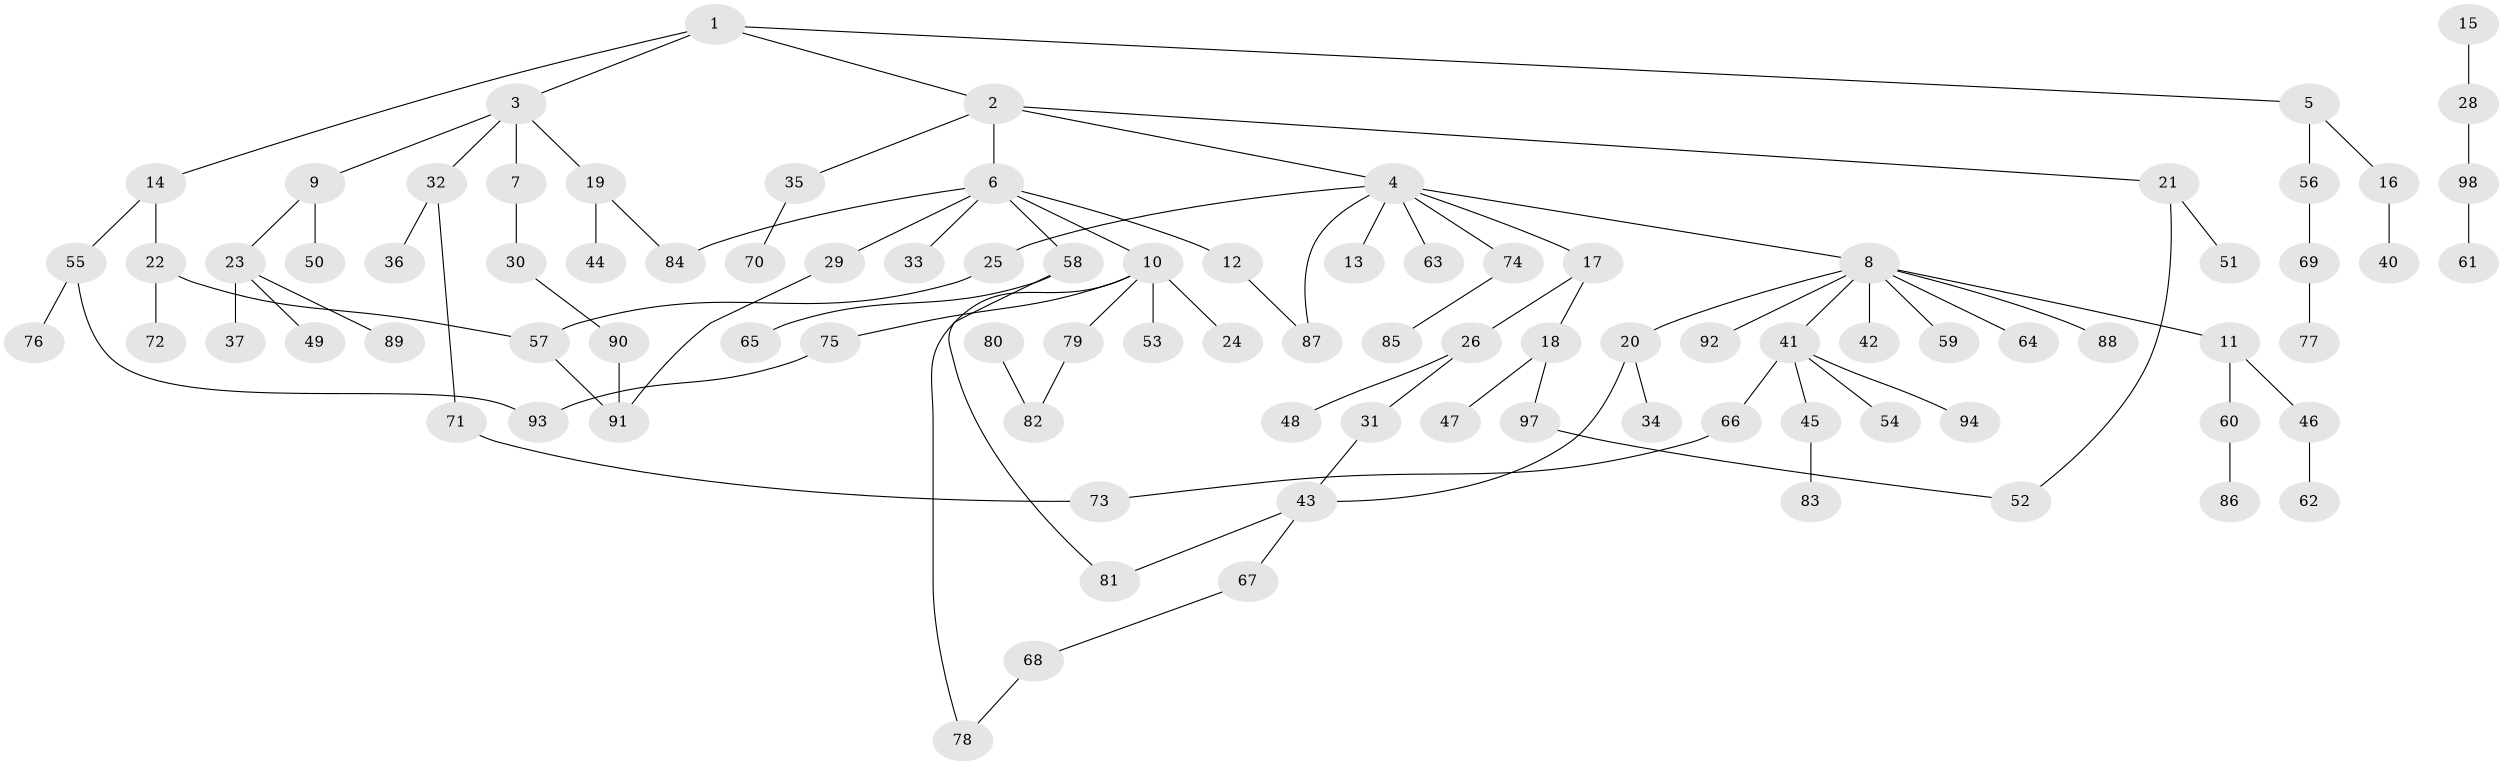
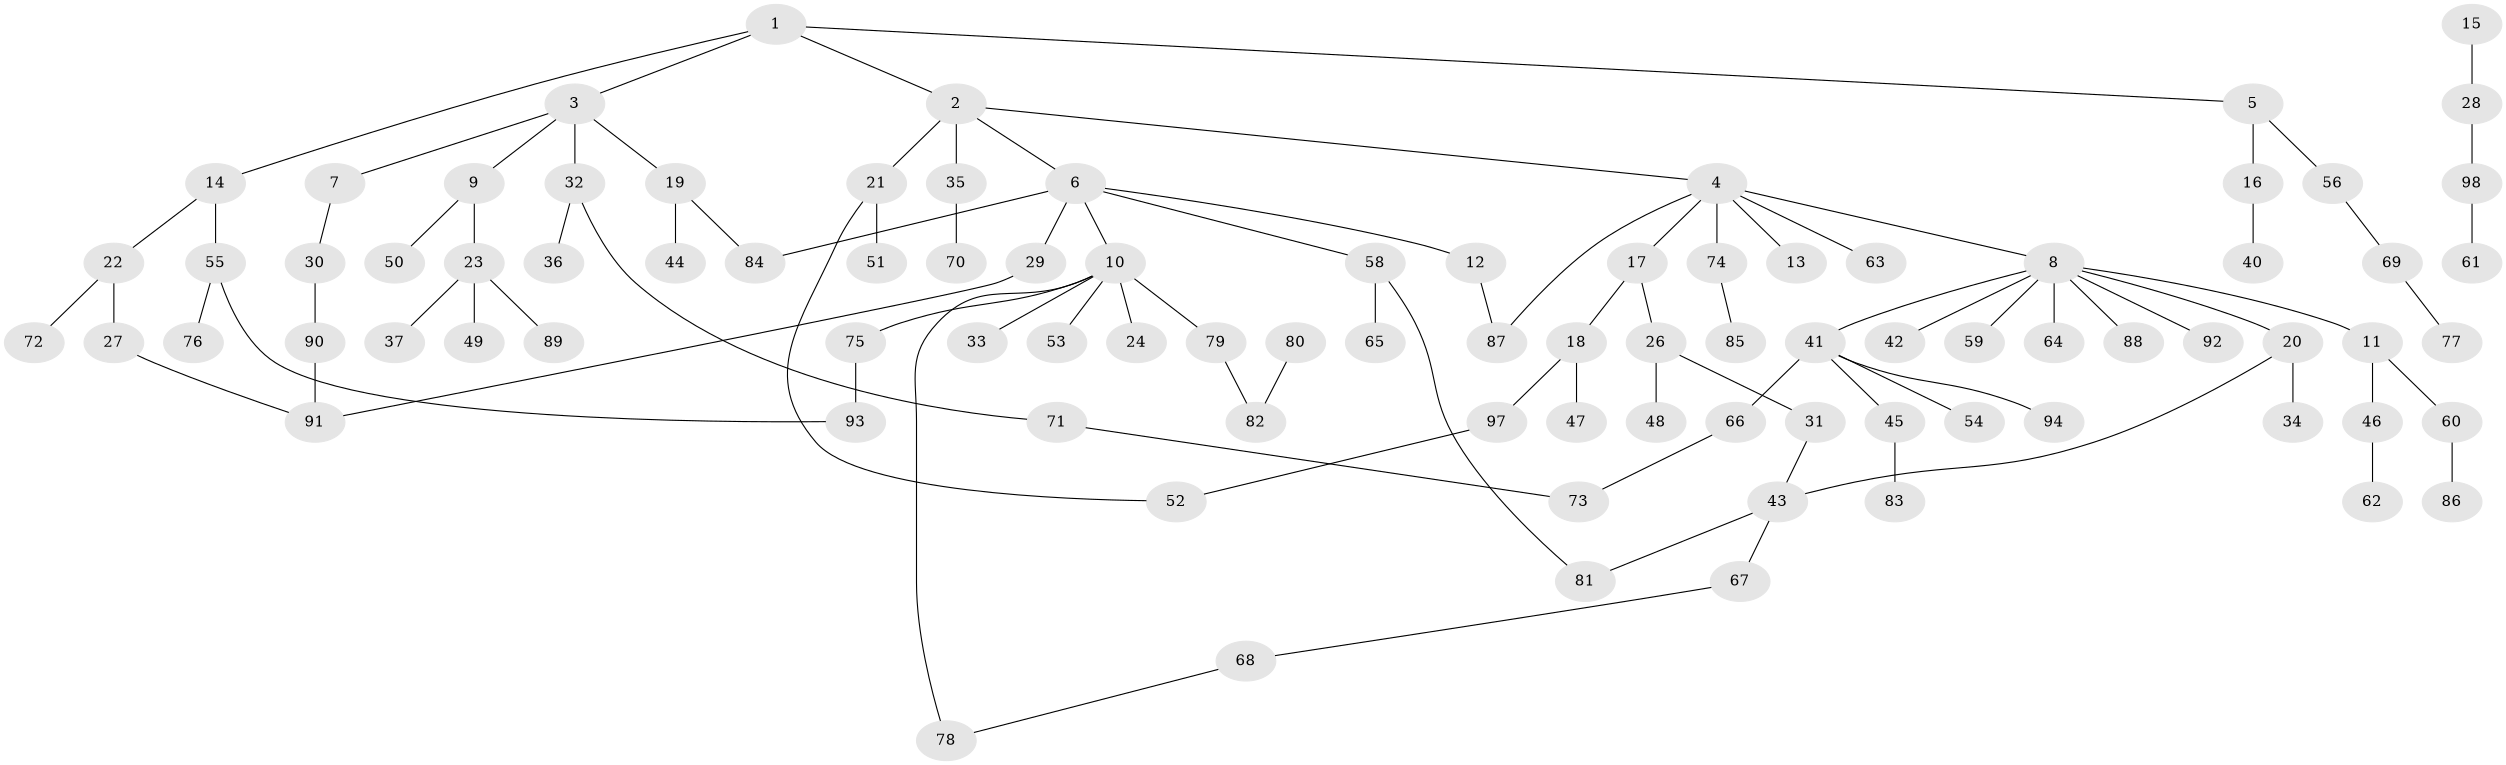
edge "6" -- "33": now "10" -- "33"
node "25": removed
node "57": label "57" -> "27"
